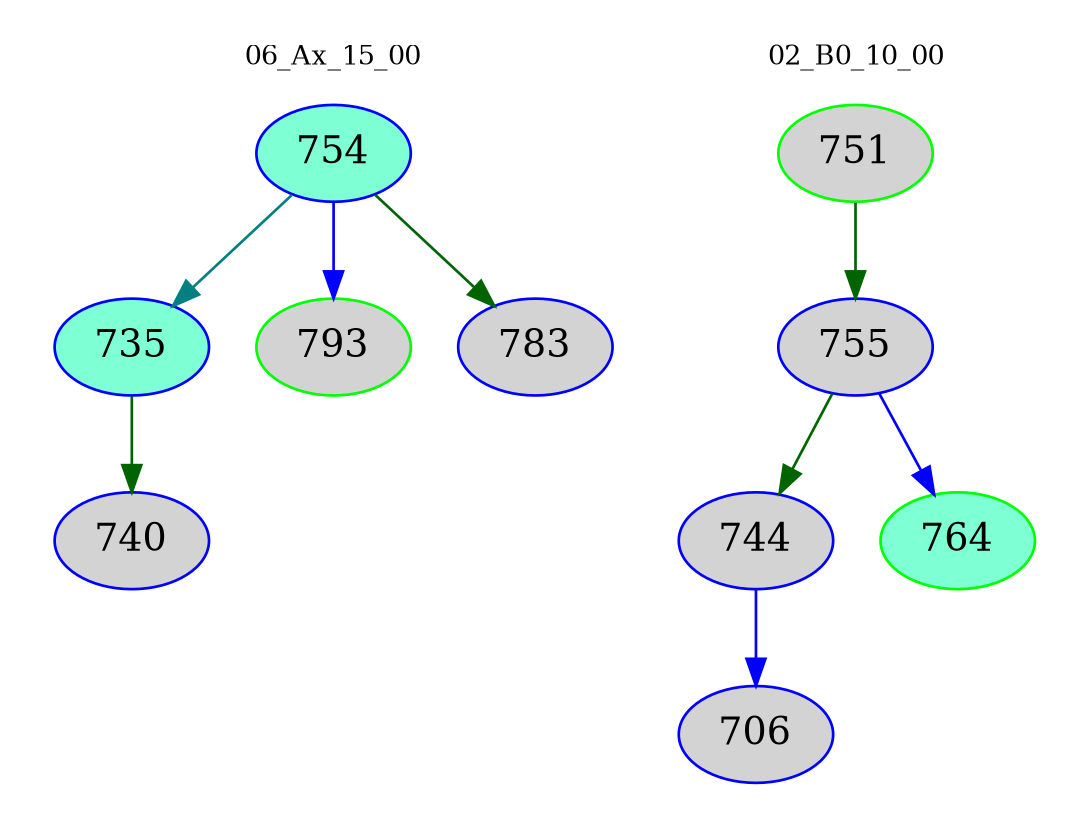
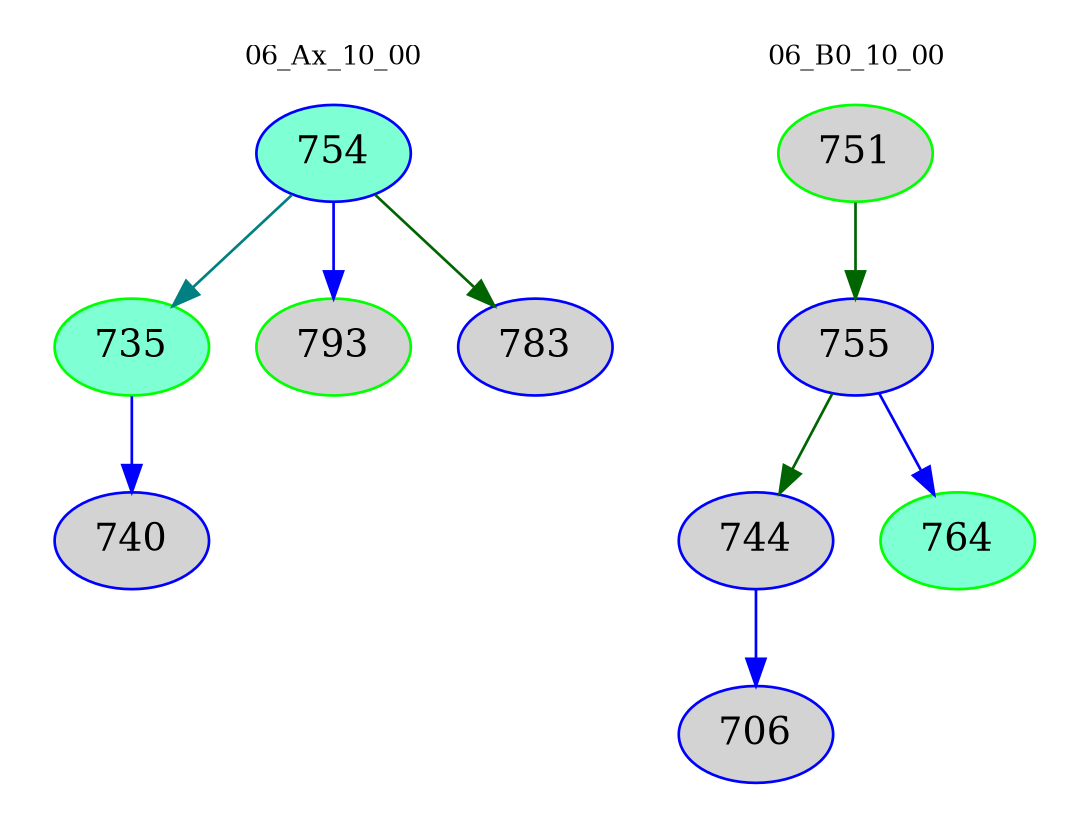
cluster "06_Ax_15_00": label "06_Ax_15_00" -> "06_Ax_10_00"
cluster "02_B0_10_00": label "02_B0_10_00" -> "06_B0_10_00"
node "735": color blue -> green
edge "735" -> "740": color darkgreen -> blue
